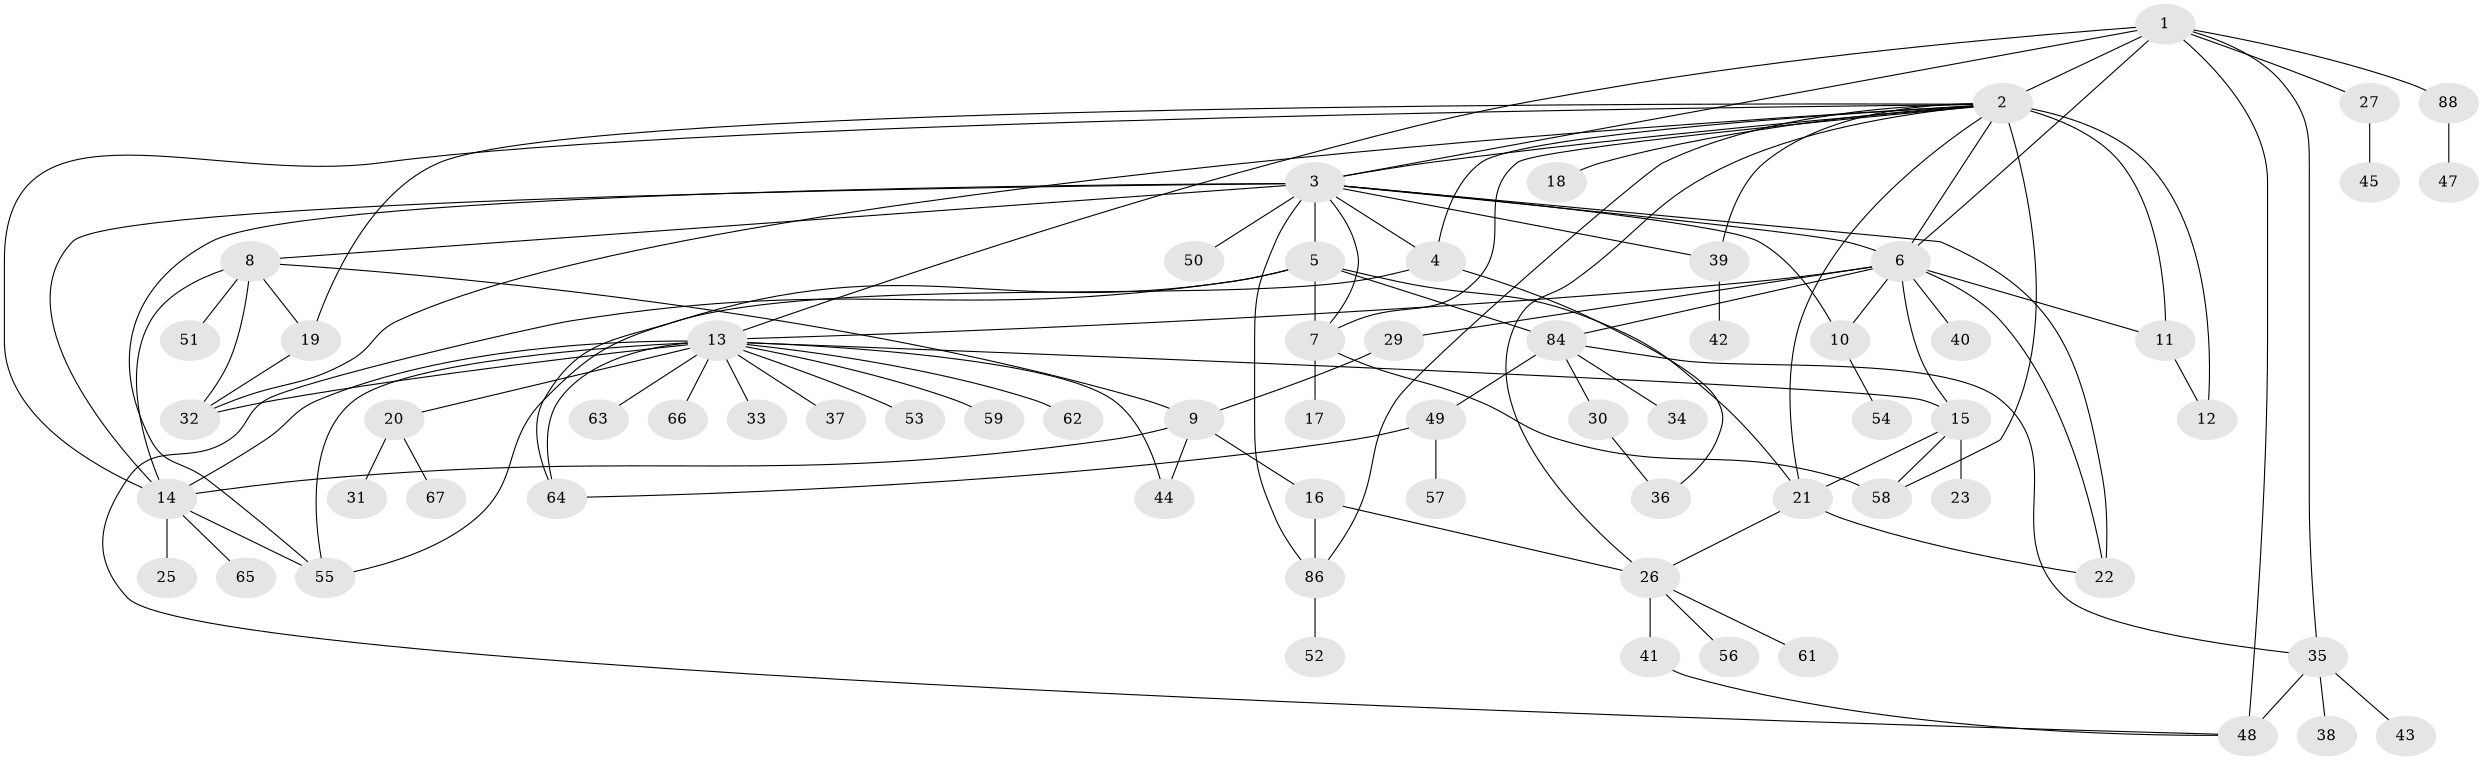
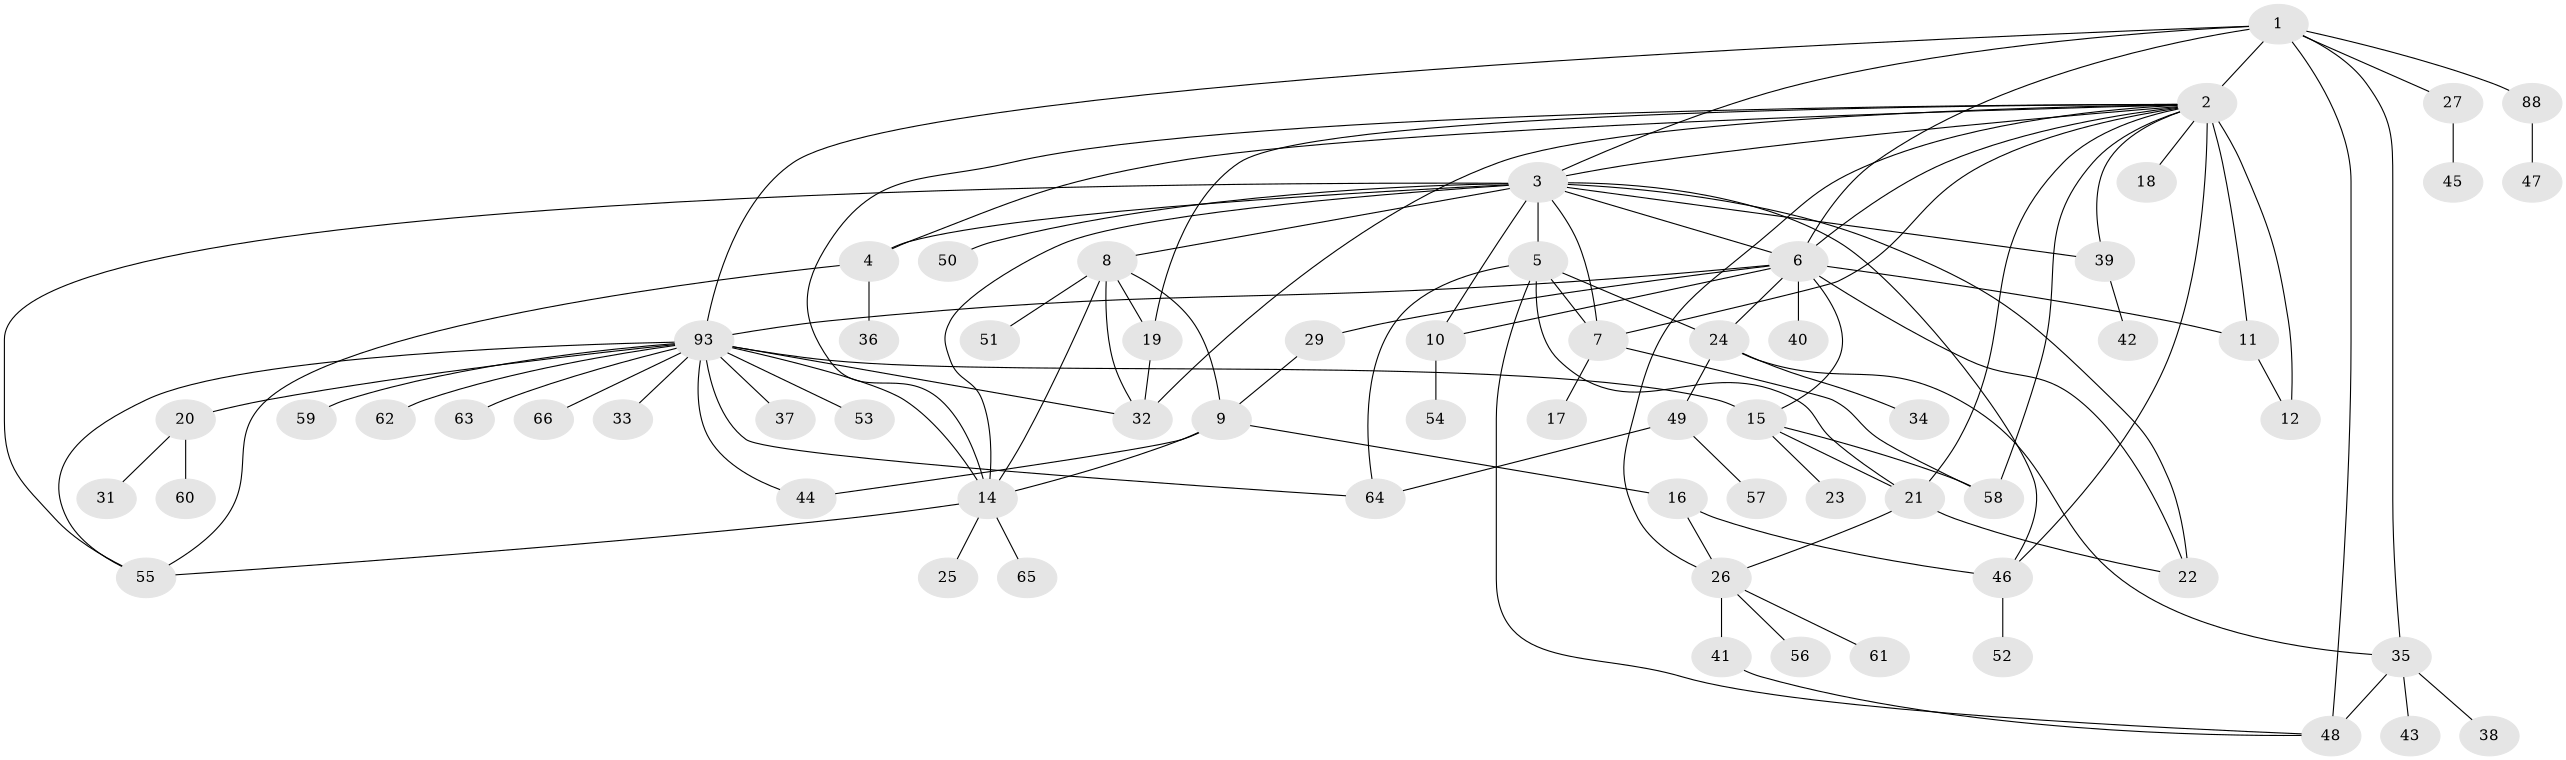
node "13": label "13" -> "93"
node "84": label "84" -> "24"
node "30": removed
node "67": label "67" -> "60"
node "86": label "86" -> "46"
